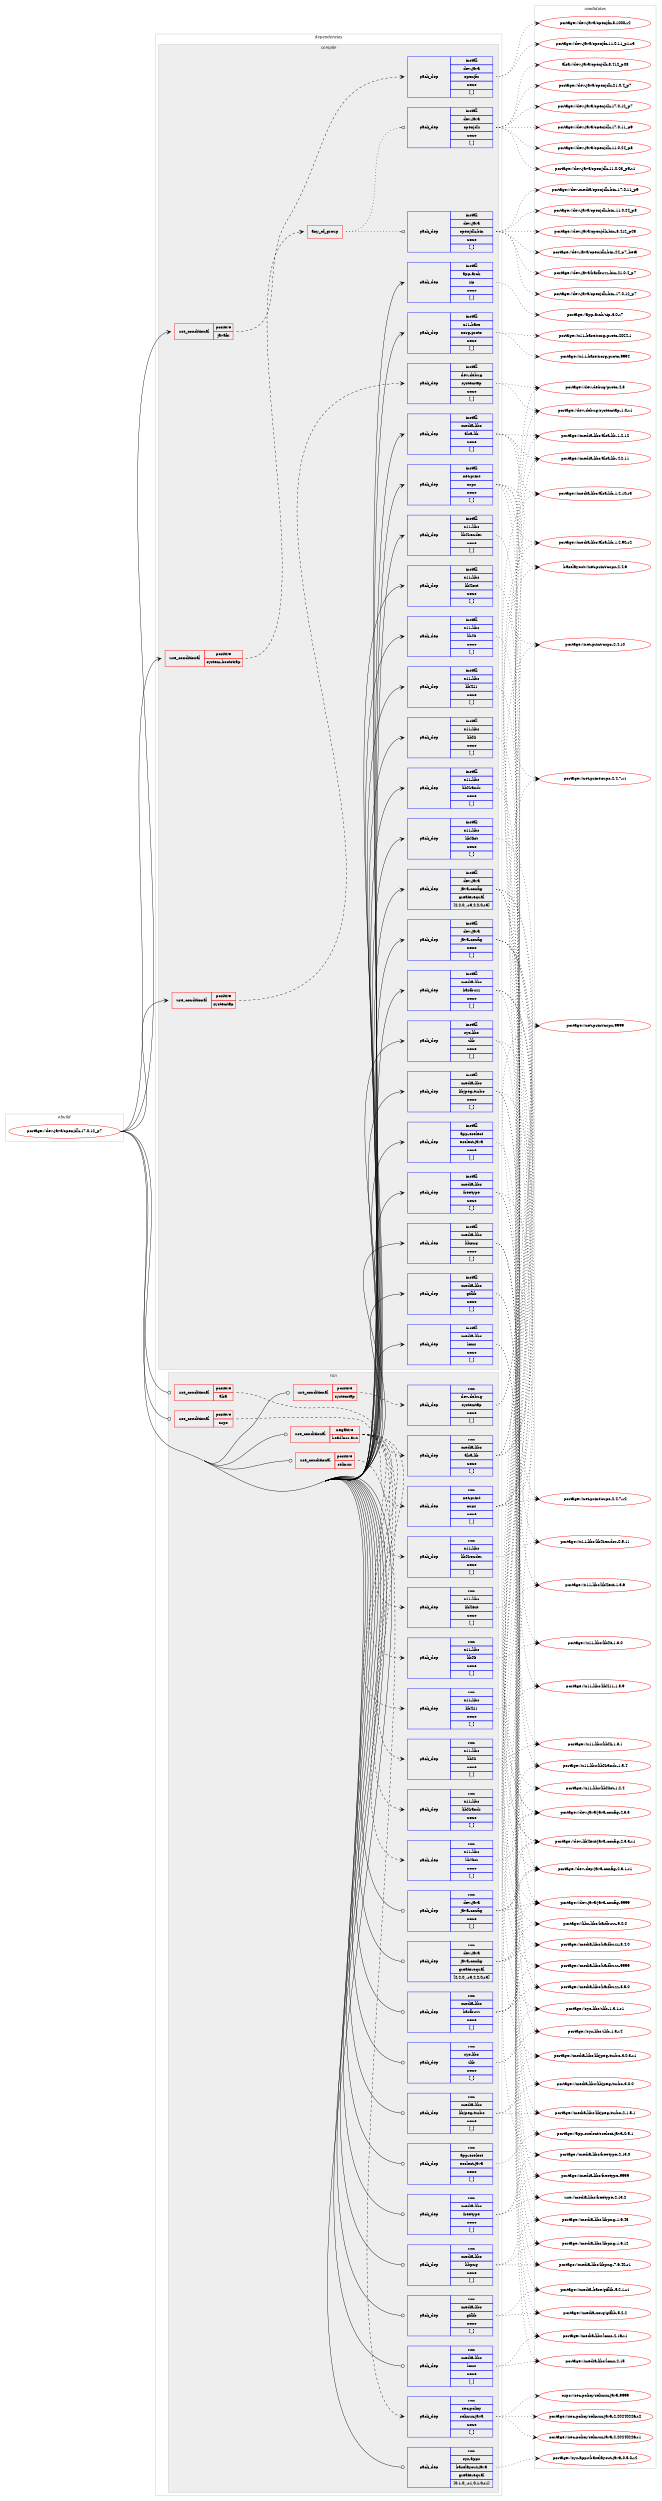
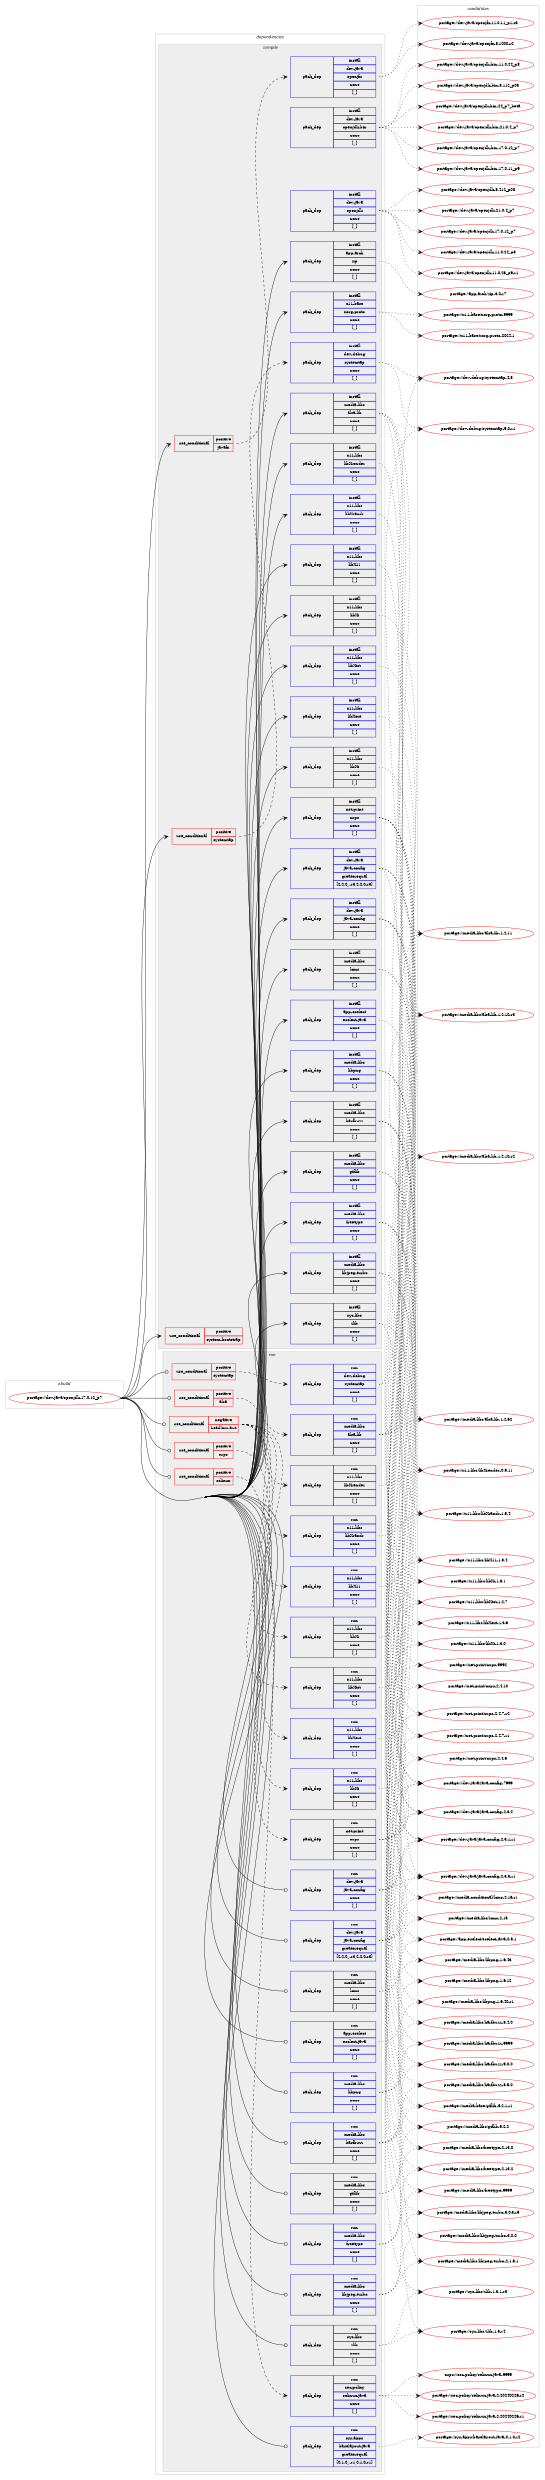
node "alsa://dev-java/openjdk-8.412_p08": label "alsa://dev-java/openjdk-8.412_p08" -> "portage://dev-java/openjdk-8.412_p08"
node "portage://dev-java/openjdk-17.0.11_p9": removed
node "portage://dev-media/openjdk-bin-17.0.11_p9": label "portage://dev-media/openjdk-bin-17.0.11_p9" -> "portage://dev-java/openjdk-bin-17.0.11_p9"
node "any_of_group": removed
node "portage://dev-java/openjdk-bin-8.412_p08": label "portage://dev-java/openjdk-bin-8.412_p08" -> "portage://dev-java/openjdk-bin-8.112_p08"
node "portage://dev-java/harfbuzz-bin-21.0.4_p7": label "portage://dev-java/harfbuzz-bin-21.0.4_p7" -> "portage://dev-java/openjdk-bin-21.0.4_p7"
node "portage://x11-base/xorg-proto-9994": label "portage://x11-base/xorg-proto-9994" -> "portage://x11-base/xorg-proto-9999"
node "portage://dev-debug/proto-4.8": label "portage://dev-debug/proto-4.8" -> "portage://dev-debug/systemtap-4.8"
node "portage://dev-debug/systemtap-1.0-r1": label "portage://dev-debug/systemtap-1.0-r1" -> "portage://dev-debug/systemtap-5.0-r1"
node "portage://media-libs/alsa-lib-1.2.12": label "portage://media-libs/alsa-lib-1.2.12" -> "portage://media-libs/alsa-lib-1.2.62"
node "portage://media-libs/alsa-lib-4.2.11": label "portage://media-libs/alsa-lib-4.2.11" -> "portage://media-libs/alsa-lib-1.2.11"
node "portage://media-libs/alsa-lib-1.2.90-r2": label "portage://media-libs/alsa-lib-1.2.90-r2" -> "portage://media-libs/alsa-lib-1.2.10-r2"
node "baselayout://net-print/cups-2.4.6": label "baselayout://net-print/cups-2.4.6" -> "portage://net-print/cups-2.4.6"
node "portage://net-print/cups-9999": label "portage://net-print/cups-9999" -> "portage://net-print/cups-9992"
node "portage://x11-libs/libX11-1.8.9": label "portage://x11-libs/libX11-1.8.9" -> "portage://x11-libs/libX11-1.8.4"
node "portage://x11-libs/libXtst-1.2.4": label "portage://x11-libs/libXtst-1.2.4" -> "portage://x11-libs/libXtst-1.2.7"
node "portage://dev-java/java-config-2.3.3": label "portage://dev-java/java-config-2.3.3" -> "portage://dev-java/java-config-2.3.4"
node "portage://dev-libXext/java-config-2.3.3-r1": label "portage://dev-libXext/java-config-2.3.3-r1" -> "portage://dev-java/java-config-2.3.3-r1"
node "portage://dev-dep/java-config-2.3.1-r1": label "portage://dev-dep/java-config-2.3.1-r1" -> "portage://dev-java/java-config-2.3.1-r1"
node "portage://dev-java/java-config-9999": label "portage://dev-java/java-config-9999" -> "portage://dev-java/java-config-7999"
node "portage://libs-libs/harfbuzz-9.0.0": label "portage://libs-libs/harfbuzz-9.0.0" -> "portage://media-libs/harfbuzz-9.0.0"
node "portage://sys-libs/zlib-1.3.1-r1": label "portage://sys-libs/zlib-1.3.1-r1" -> "portage://sys-libs/zlib-1.3.1-r3"
node "portage://media-libs/libjpeg-turbo-3.0.3-r1": label "portage://media-libs/libjpeg-turbo-3.0.3-r1" -> "portage://media-libs/libjpeg-turbo-3.0.3-r5"
node "use://media-libs/freetype-2.13.2": label "use://media-libs/freetype-2.13.2" -> "portage://media-libs/freetype-2.13.2"
node "portage://media-libs/libpng-7.6.40-r1": label "portage://media-libs/libpng-7.6.40-r1" -> "portage://media-libs/libpng-1.6.40-r1"
node "portage://media-xorg/giflib-5.2.2": label "portage://media-xorg/giflib-5.2.2" -> "portage://media-libs/giflib-5.2.2"
node "portage://media-libs/lcms-2.16-r1": label "portage://media-libs/lcms-2.16-r1" -> "portage://media-conditional/lcms-2.16-r1"
node "portage://sys-apps/baselayout-java-0.5.0-r2": label "portage://sys-apps/baselayout-java-0.5.0-r2" -> "portage://sys-apps/baselayout-java-0.1.0-r2"
